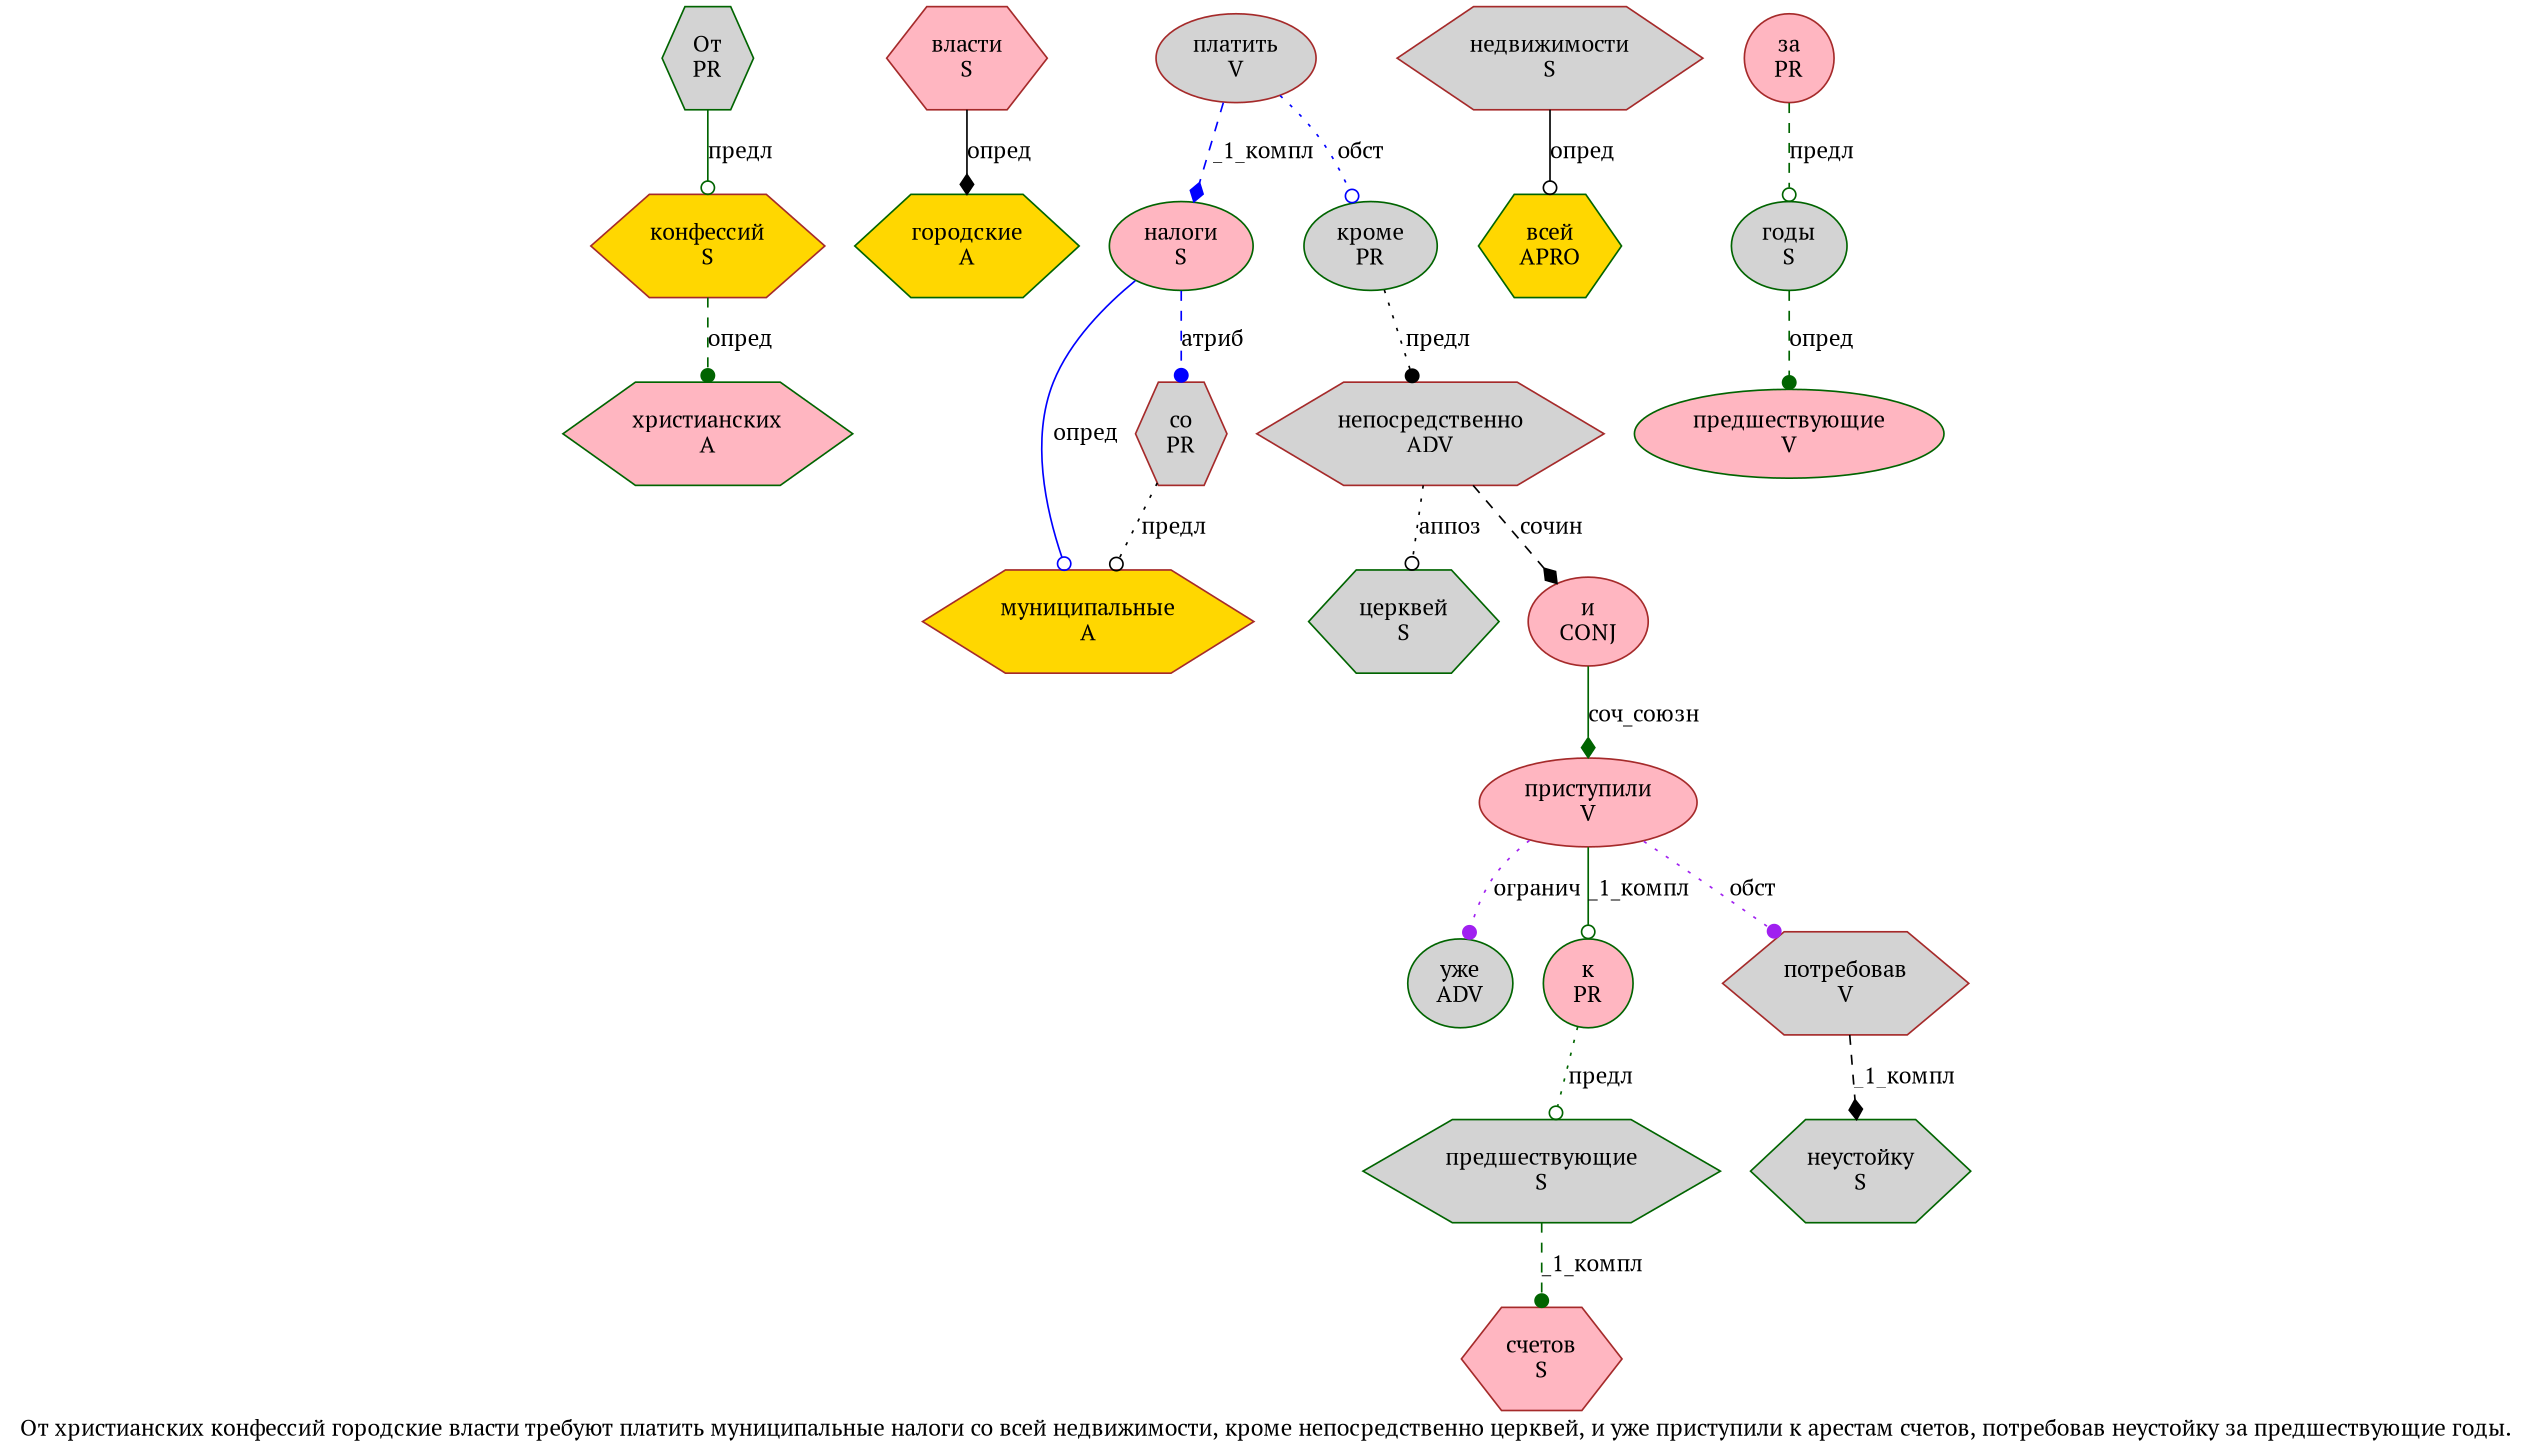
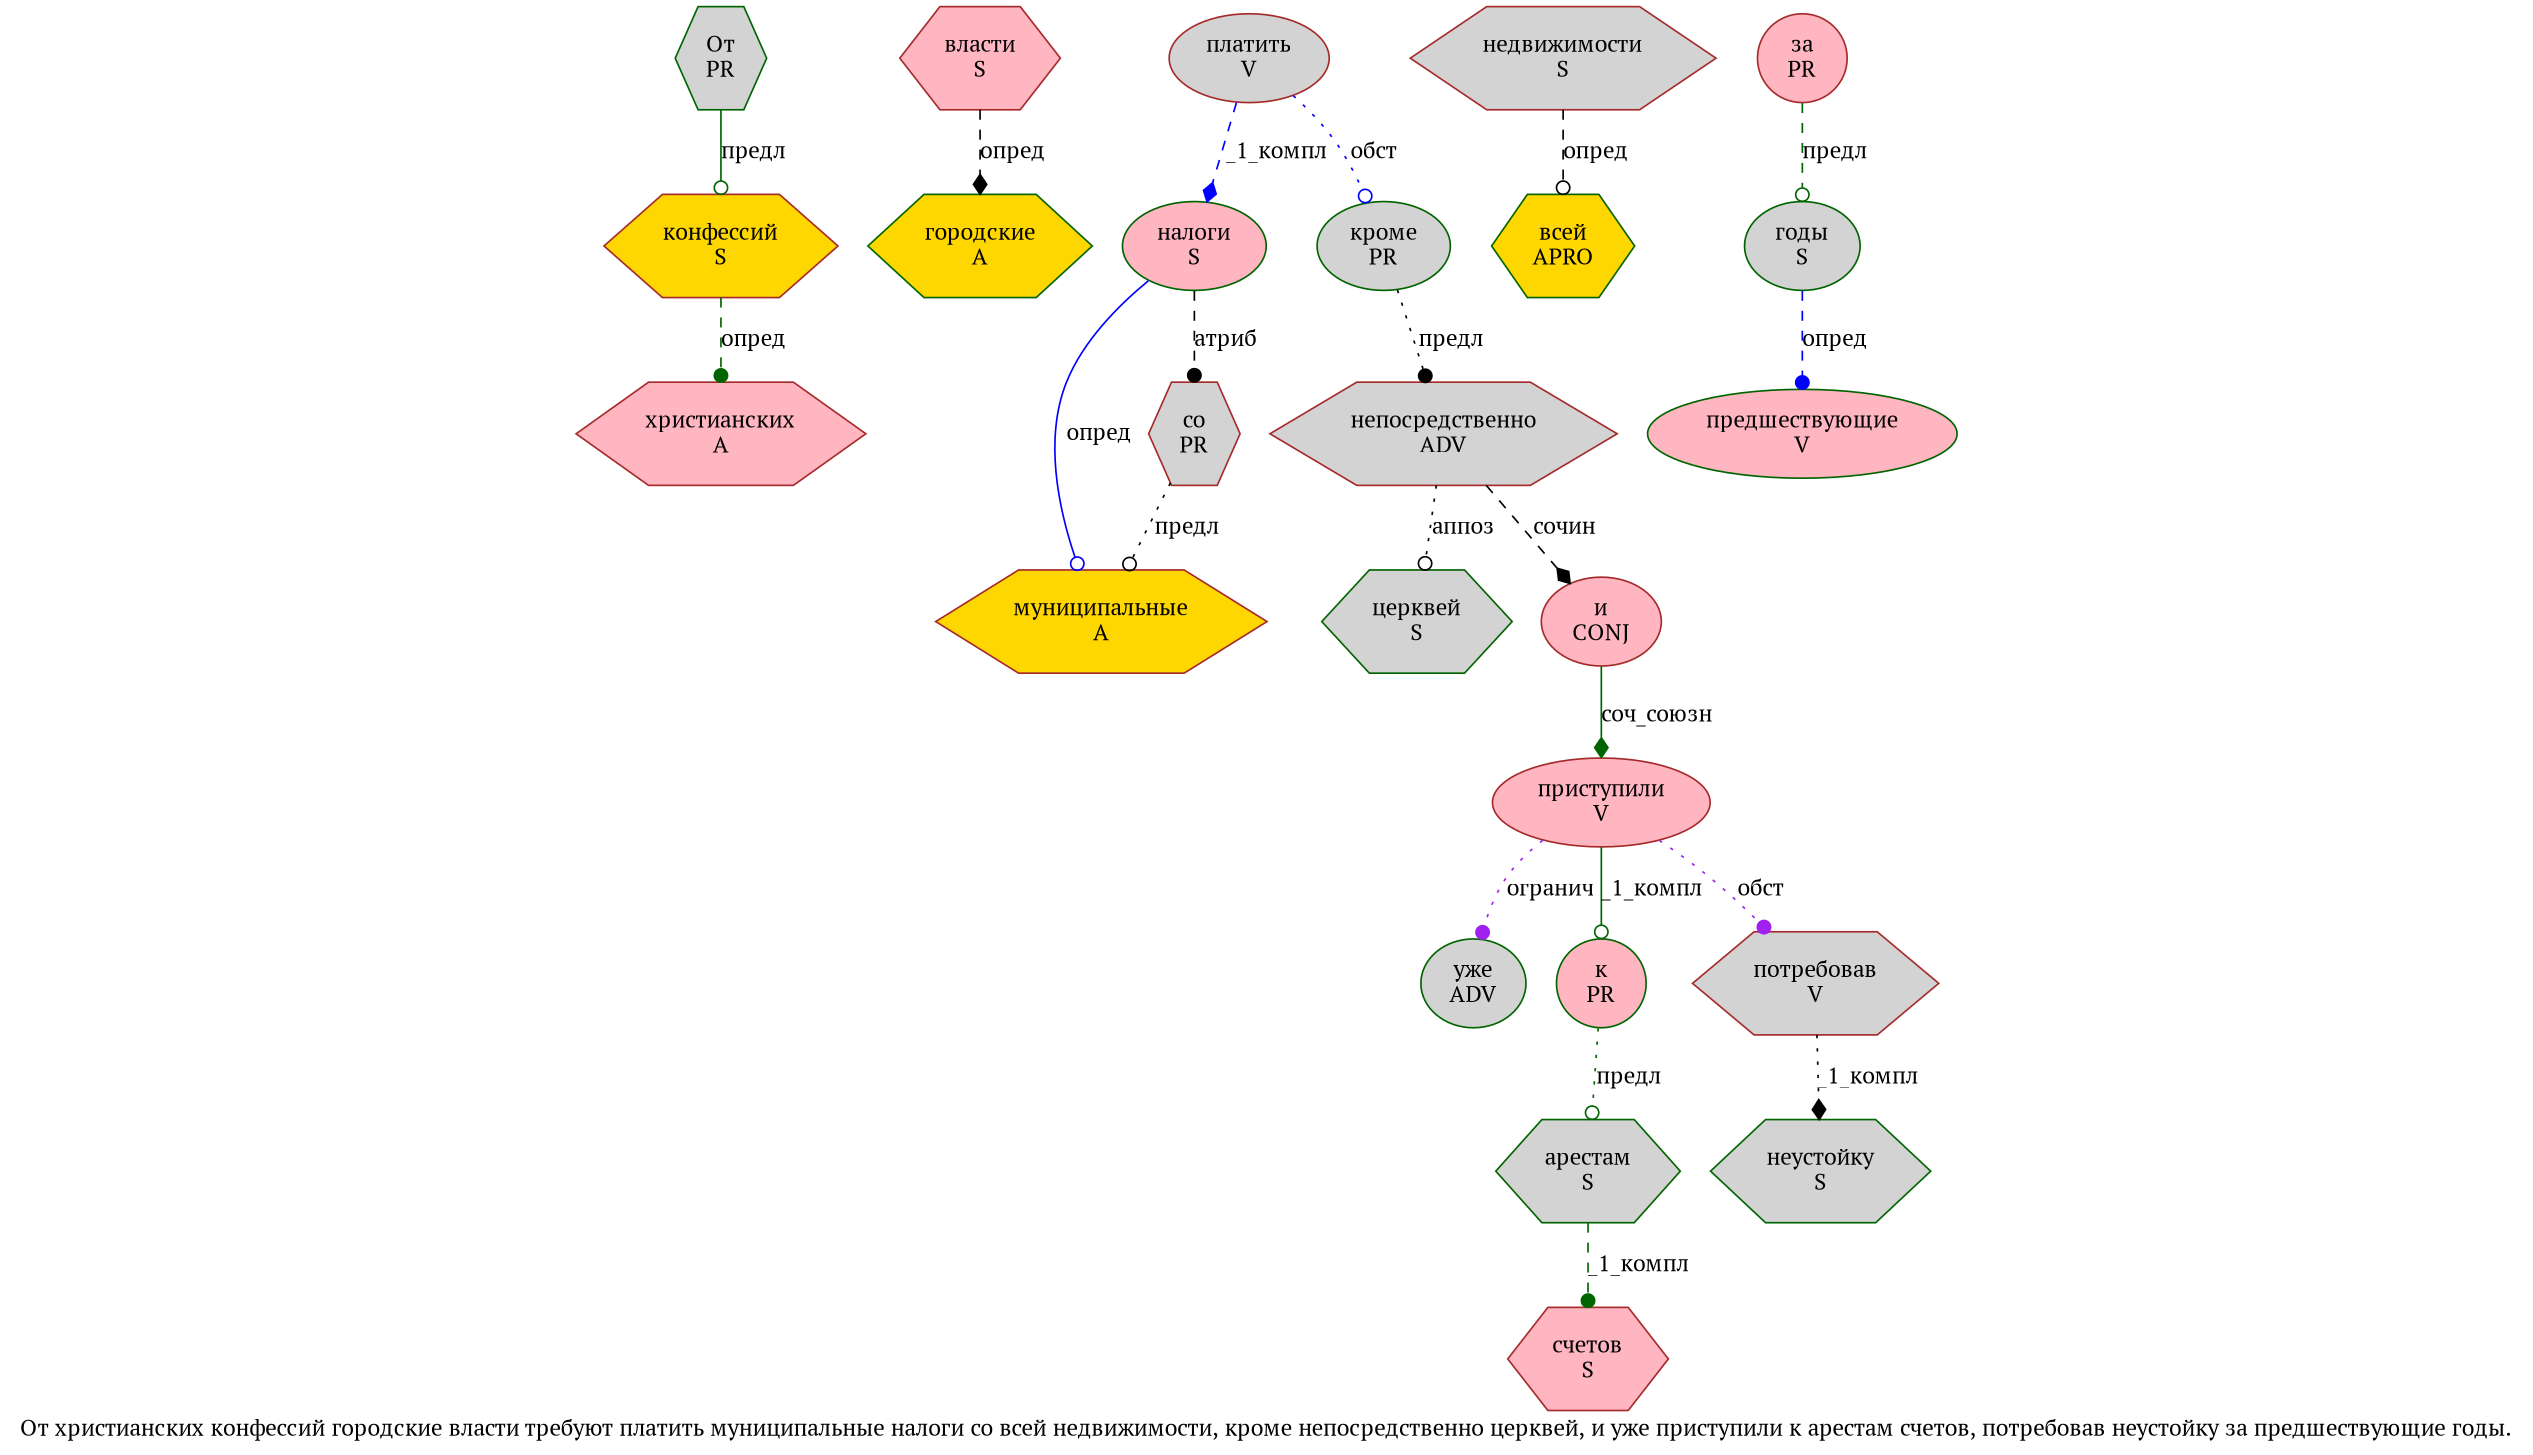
edge "власти S" -> "городские A": style solid -> dashed
edge "недвижимости S" -> "всей APRO": style solid -> dashed
edge "налоги S" -> "со PR": color blue -> black
edge "годы S" -> "предшествующие V": color darkgreen -> blue
node "христианских A": color darkgreen -> brown
edge "потребовав V" -> "неустойку S": style dashed -> dotted
node "предшествующие S": label "предшествующие S" -> "арестам S"
